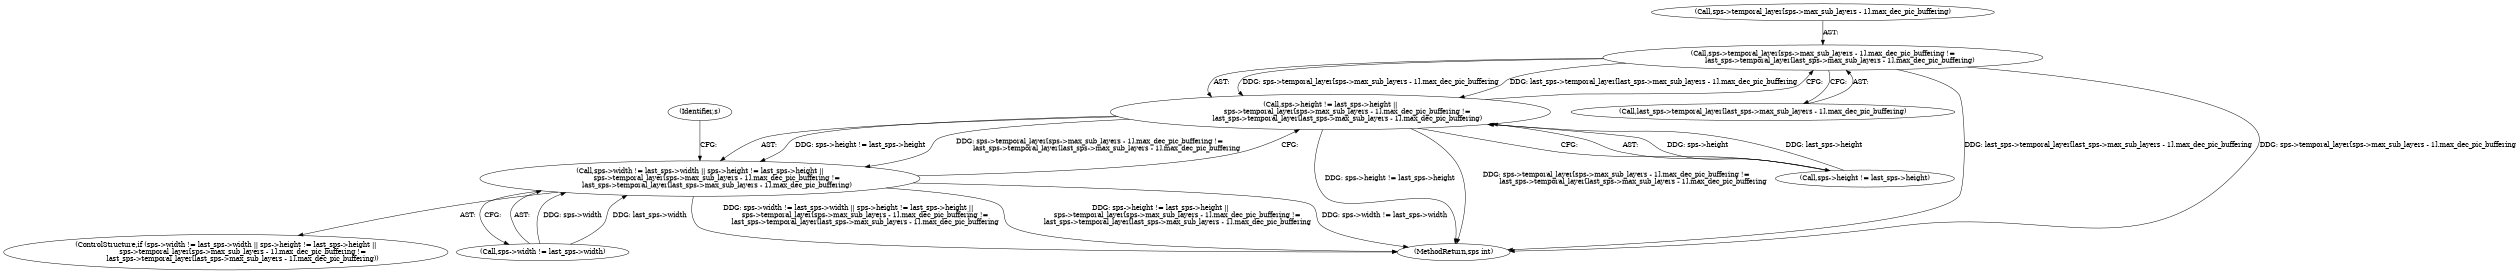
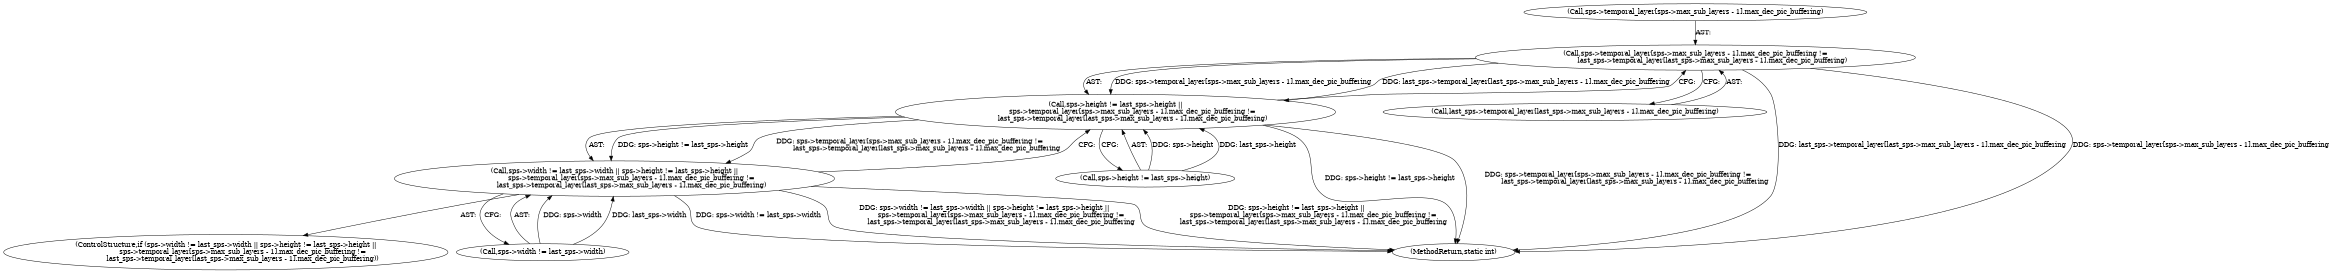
node "(Identifier,s)": removed
node "(MethodReturn,sps int)": label "(MethodReturn,sps int)" -> "(MethodReturn,static int)"
